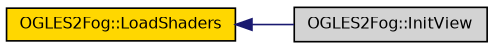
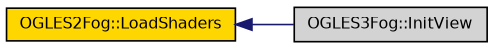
node "OGLES2Fog::InitView": label "OGLES2Fog::InitView" -> "OGLES3Fog::InitView"
